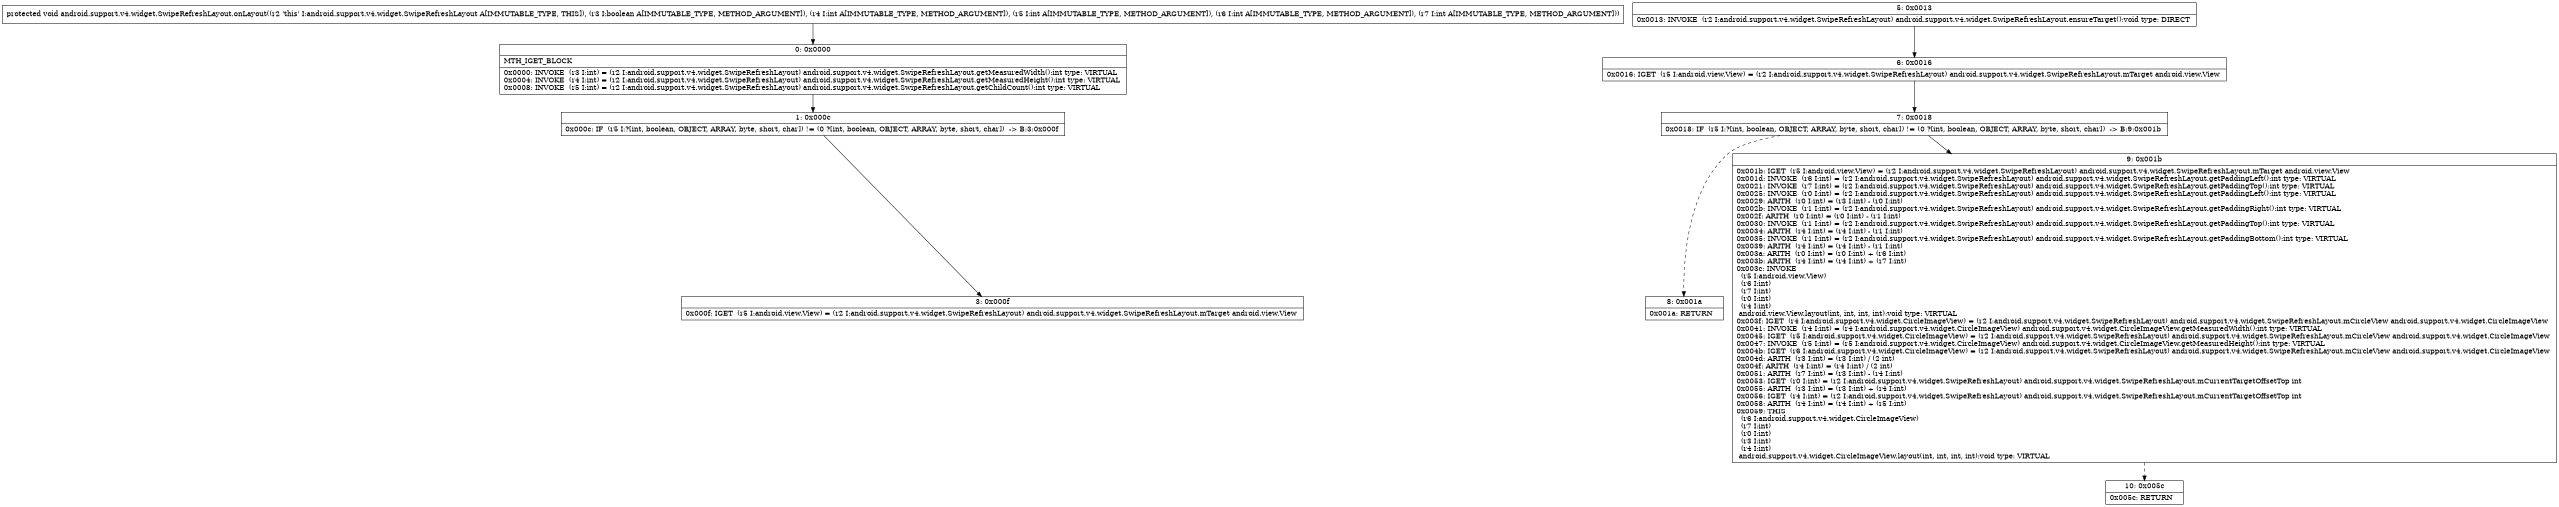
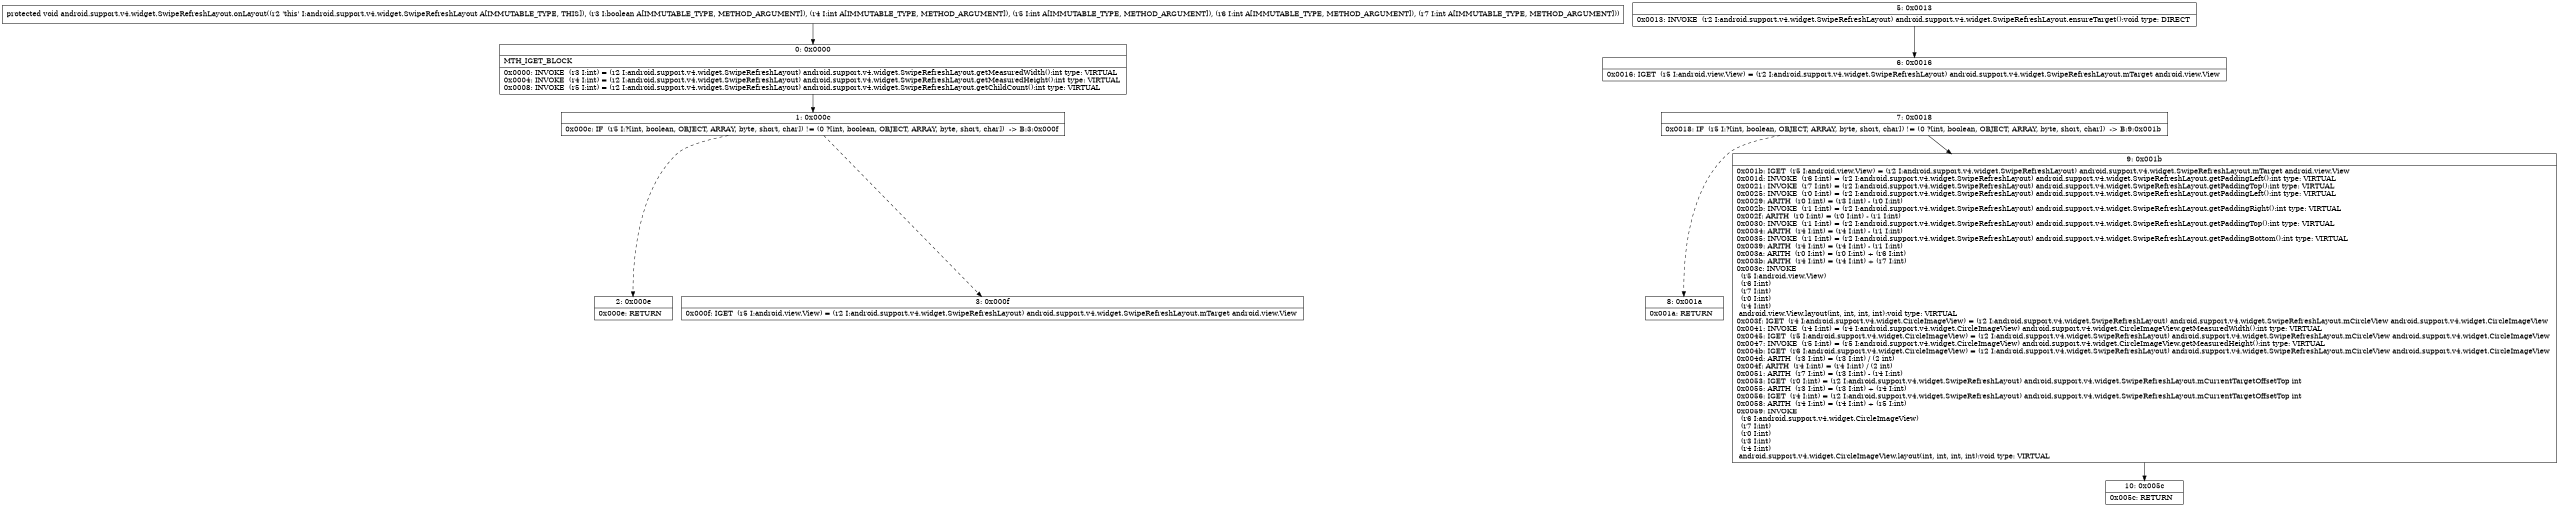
edge "6: 0x0016" -> "7: 0x0018": removed
edge "1: 0x000c" -> "3: 0x000f": style solid -> dashed
node "2: 0x000e": added
node "9: 0x001b": text "0x0059: THIS" -> "0x0059: INVOKE"
edge "9: 0x001b" -> "10: 0x005c": style dashed -> solid
